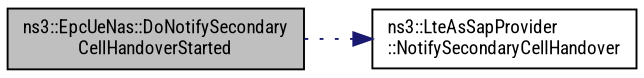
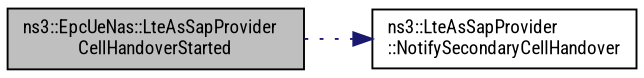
node "ns3::EpcUeNas::DoNotifySecondary CellHandoverStarted": label "ns3::EpcUeNas::DoNotifySecondary CellHandoverStarted" -> "ns3::EpcUeNas::LteAsSapProvider CellHandoverStarted"
